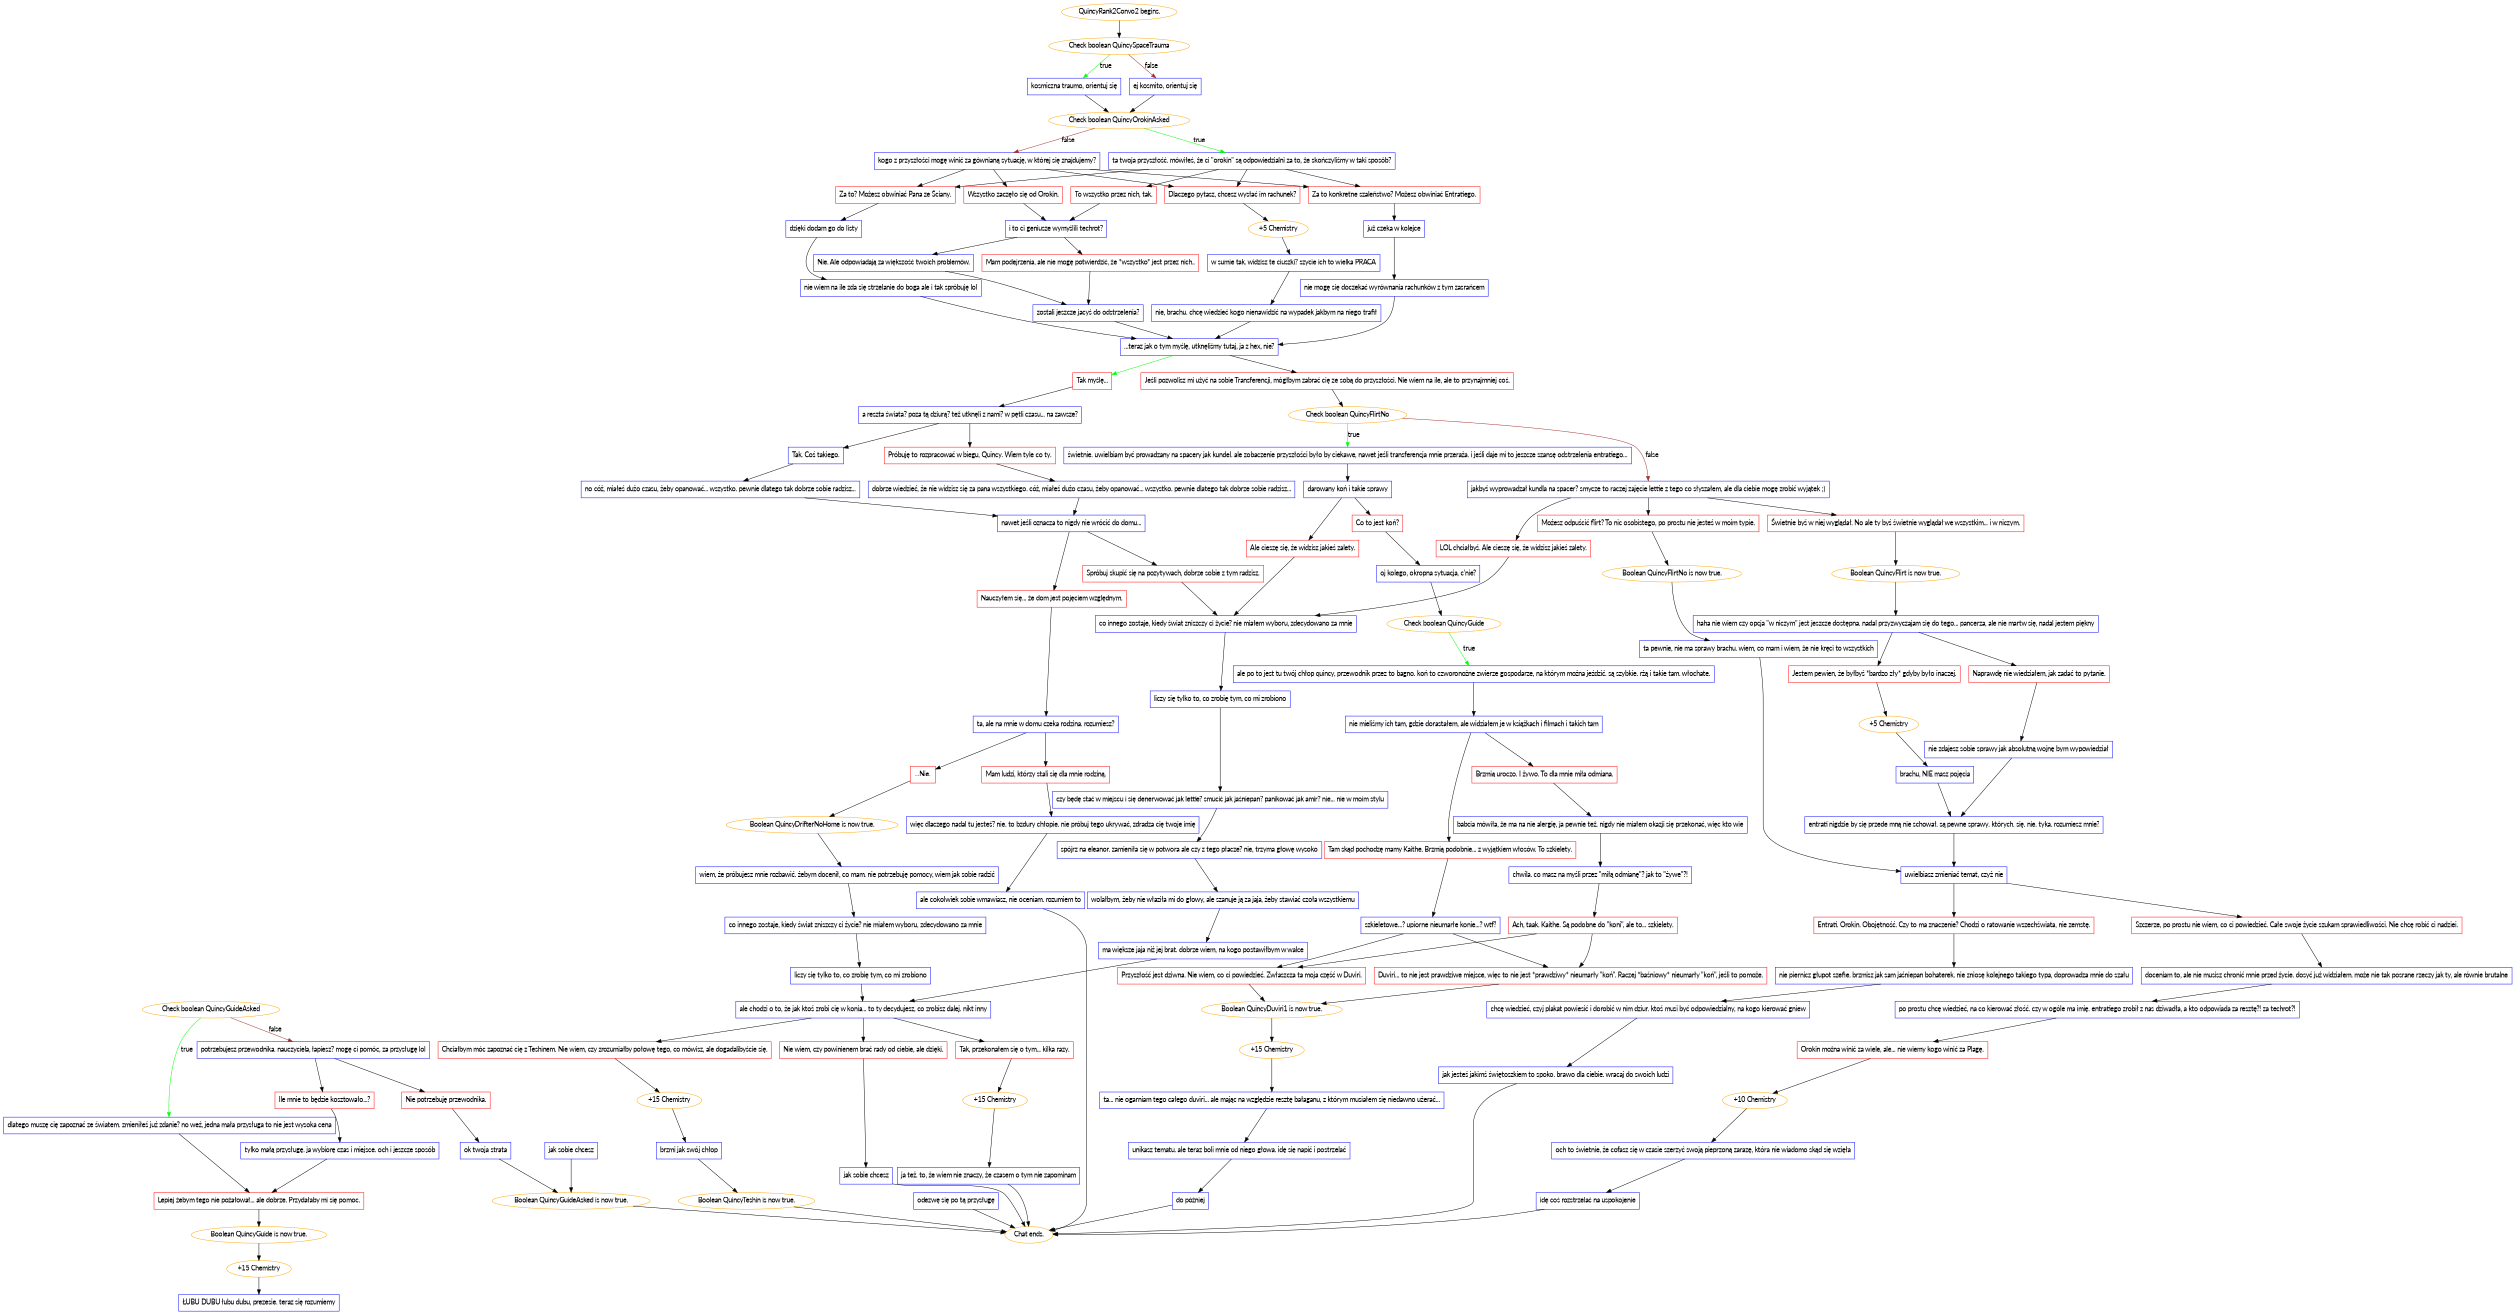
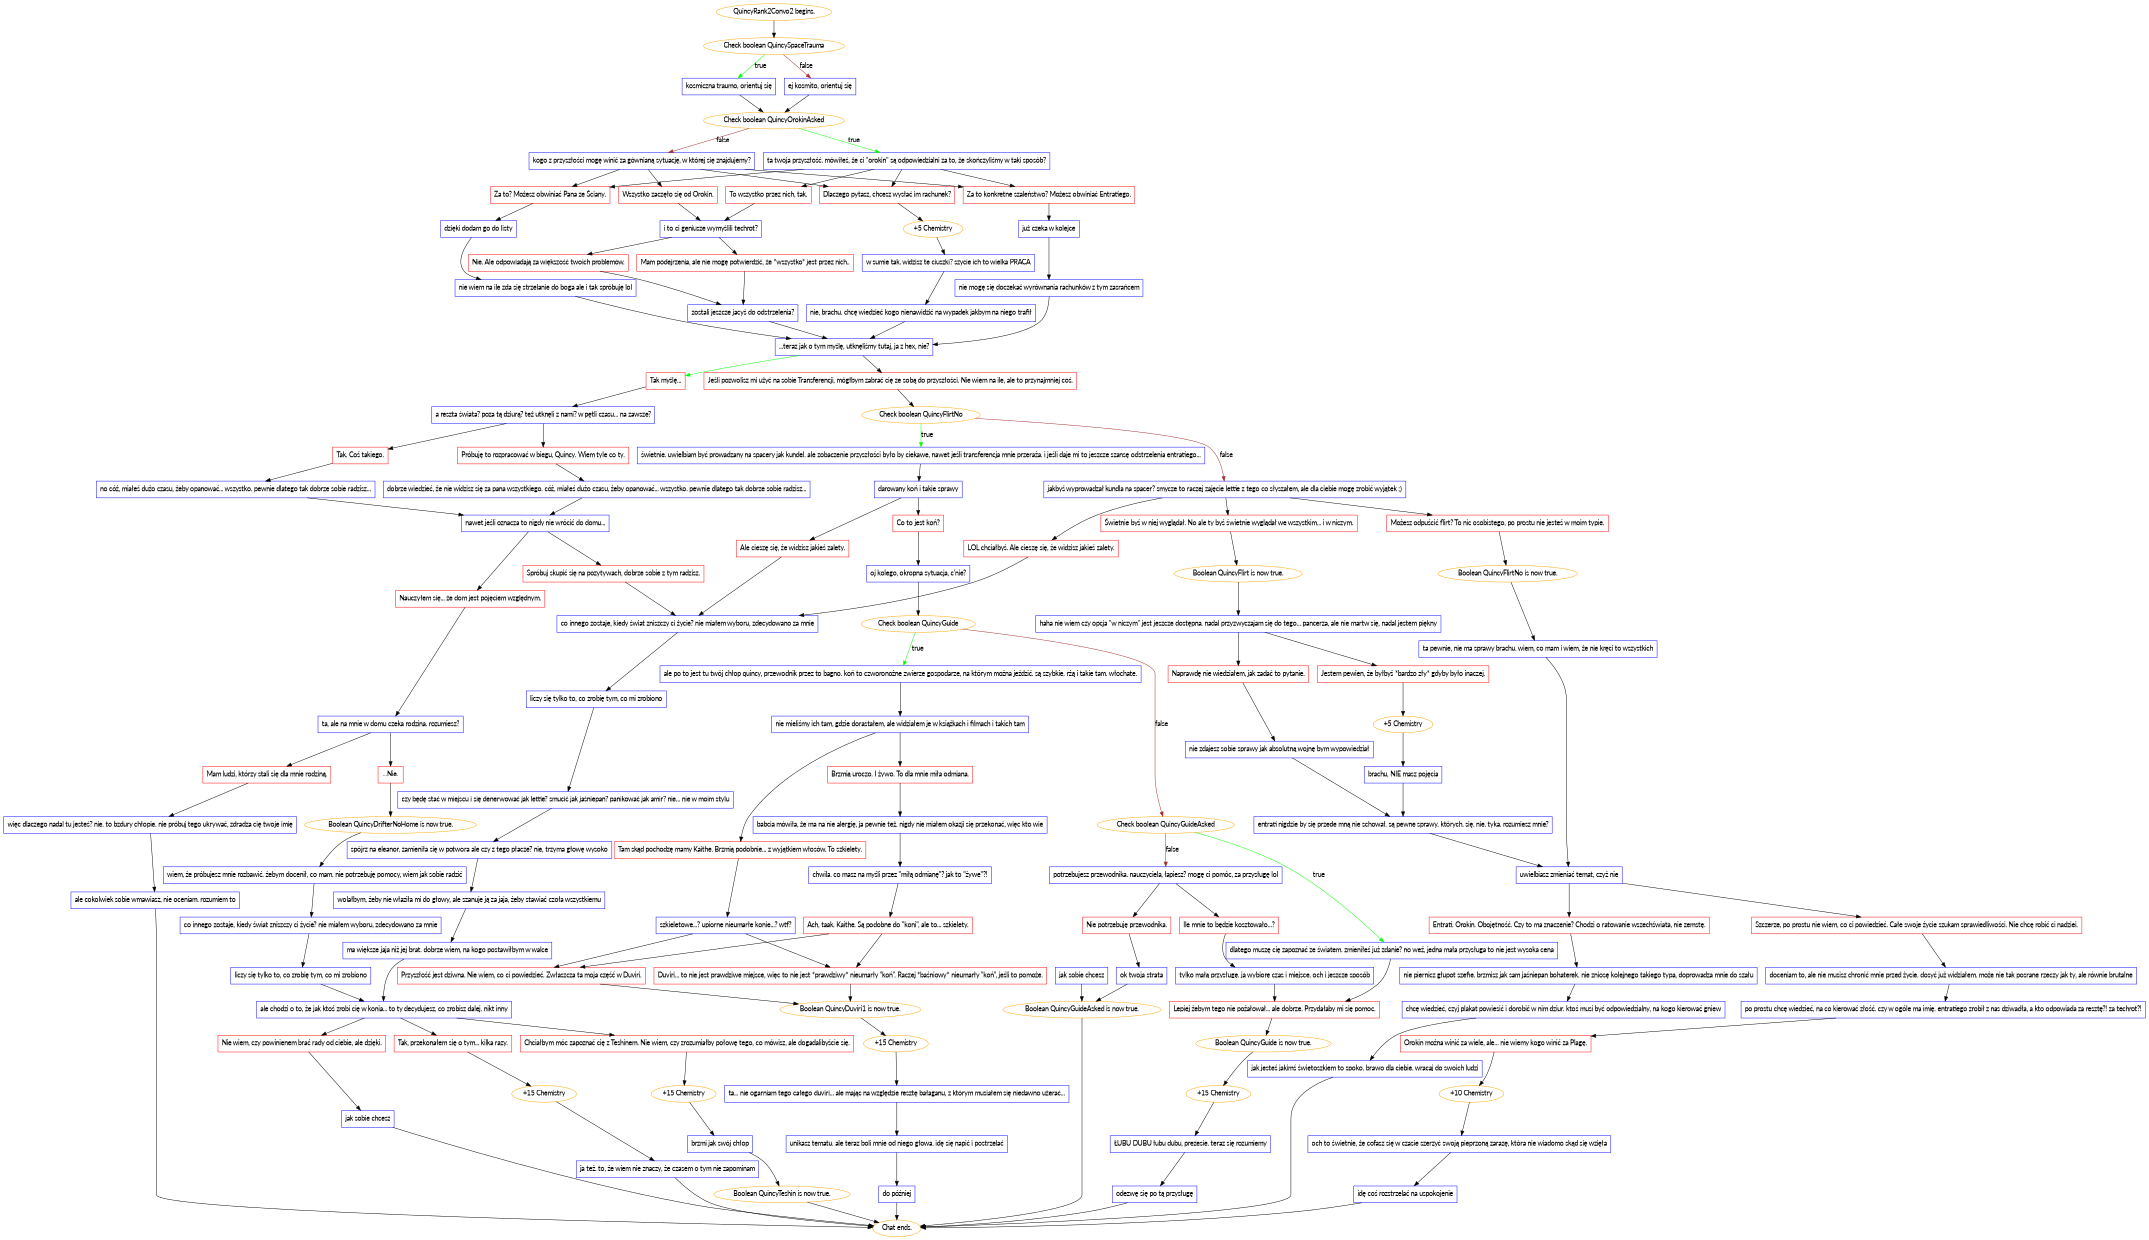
node "Nie. Ale odpowiadają za większość twoich problemów.": color blue -> red
node "Tak. Coś takiego.": color blue -> red
edge "Check boolean QuincyGuide" -> "Check boolean QuincyGuideAsked": added, label "false"
edge "ŁUBU DUBU łubu dubu, prezesie. teraz się rozumiemy" -> "odezwę się po tą przysługę": added
